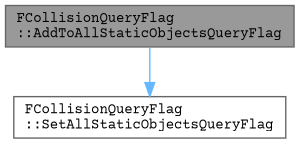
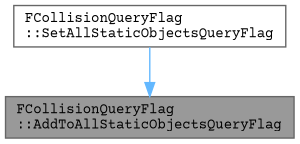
edge "FCollisionQueryFlag ::AddToAllStaticObjectsQueryFlag" -> "FCollisionQueryFlag ::SetAllStaticObjectsQueryFlag": reversed
